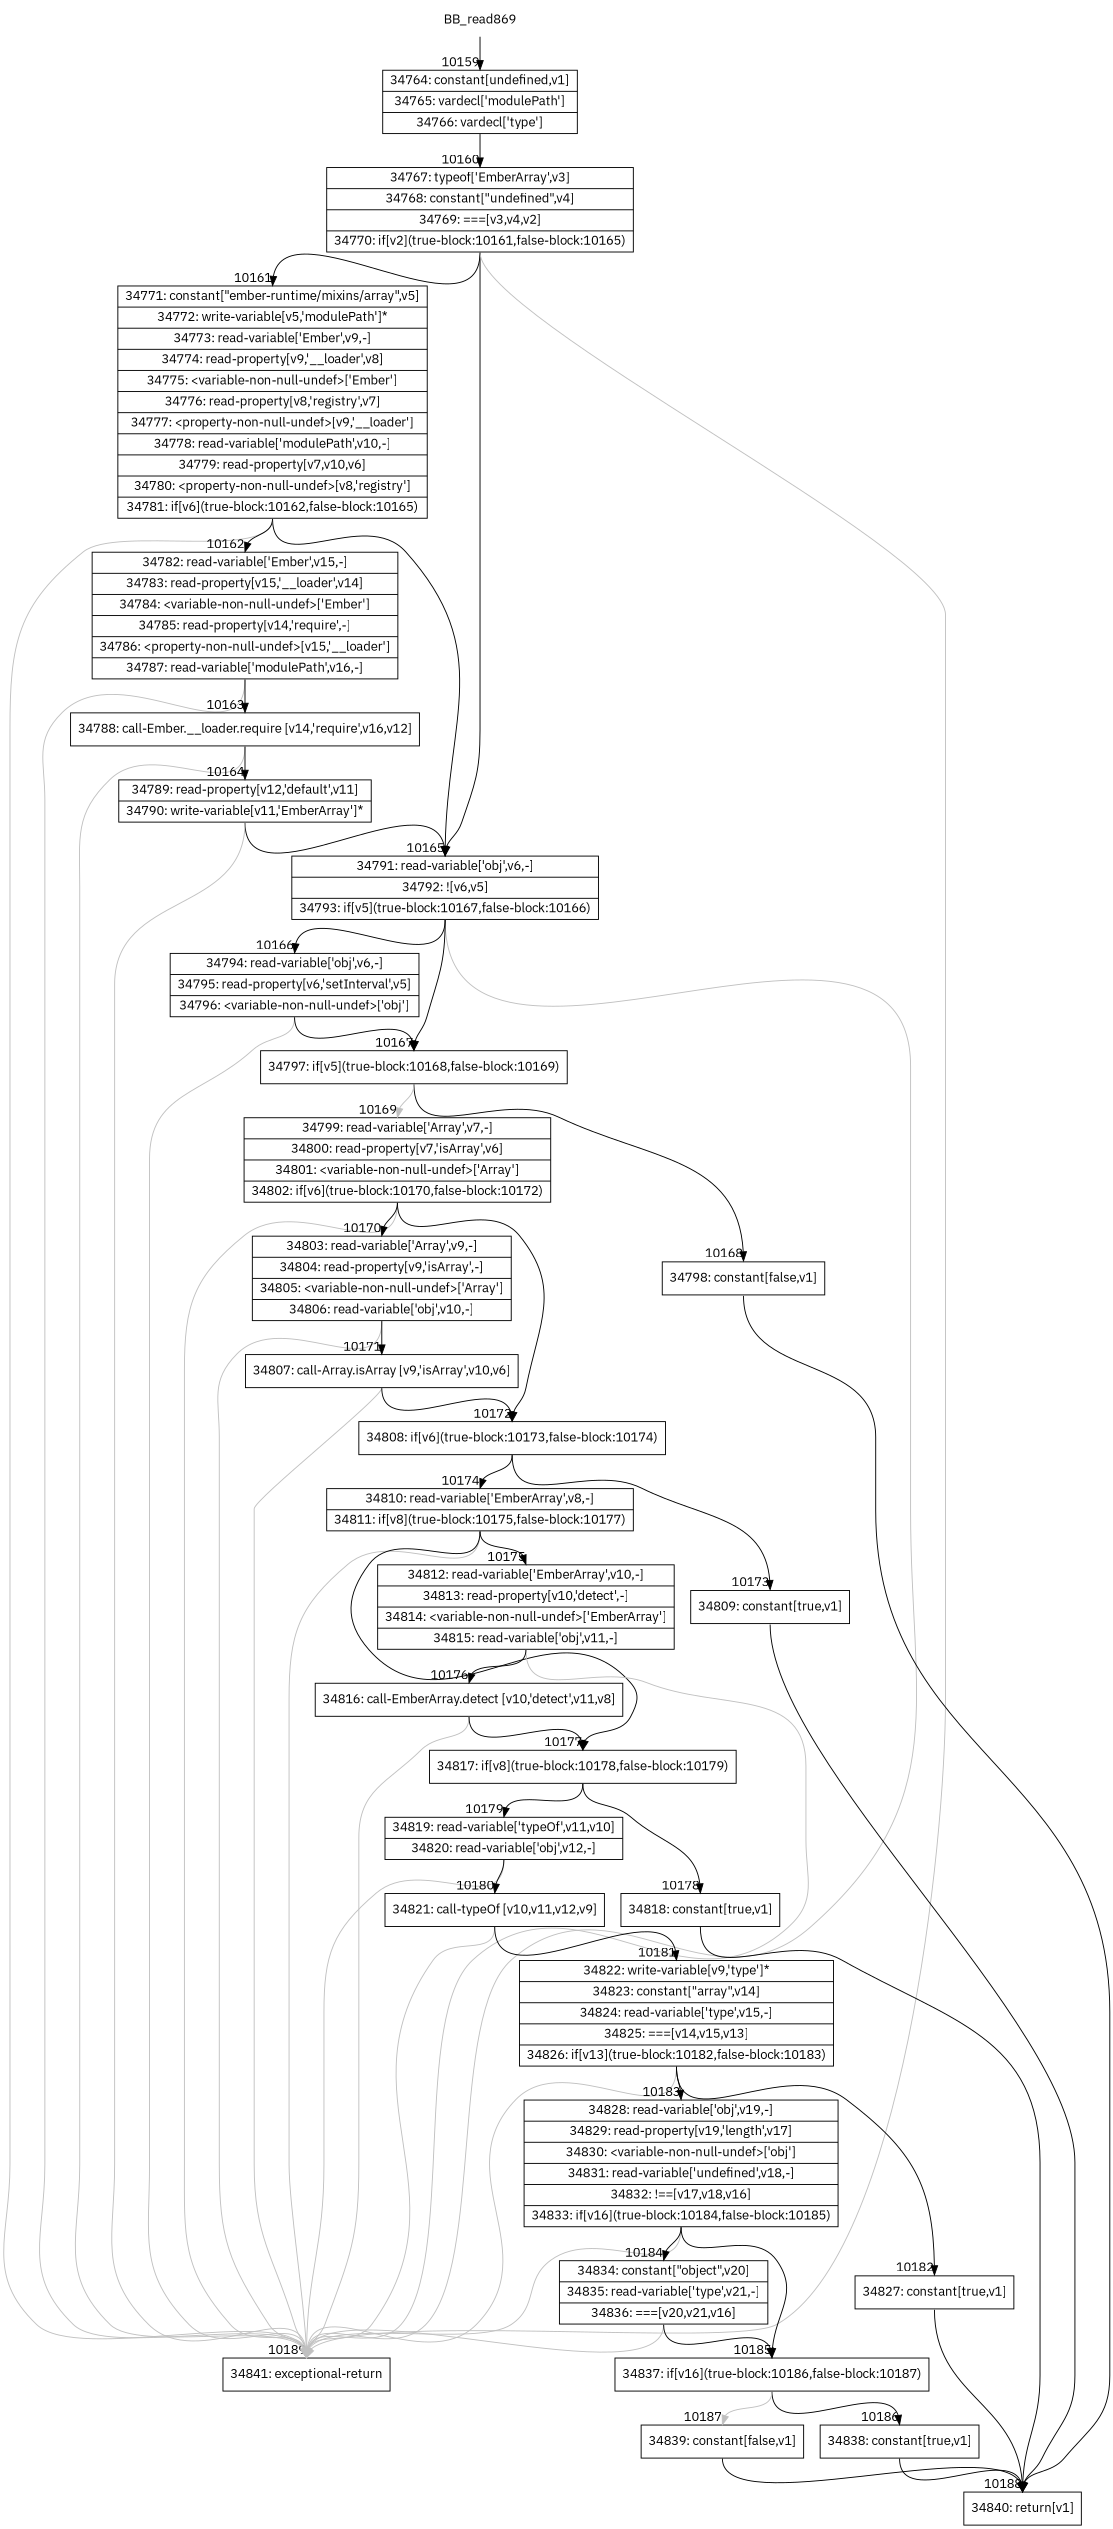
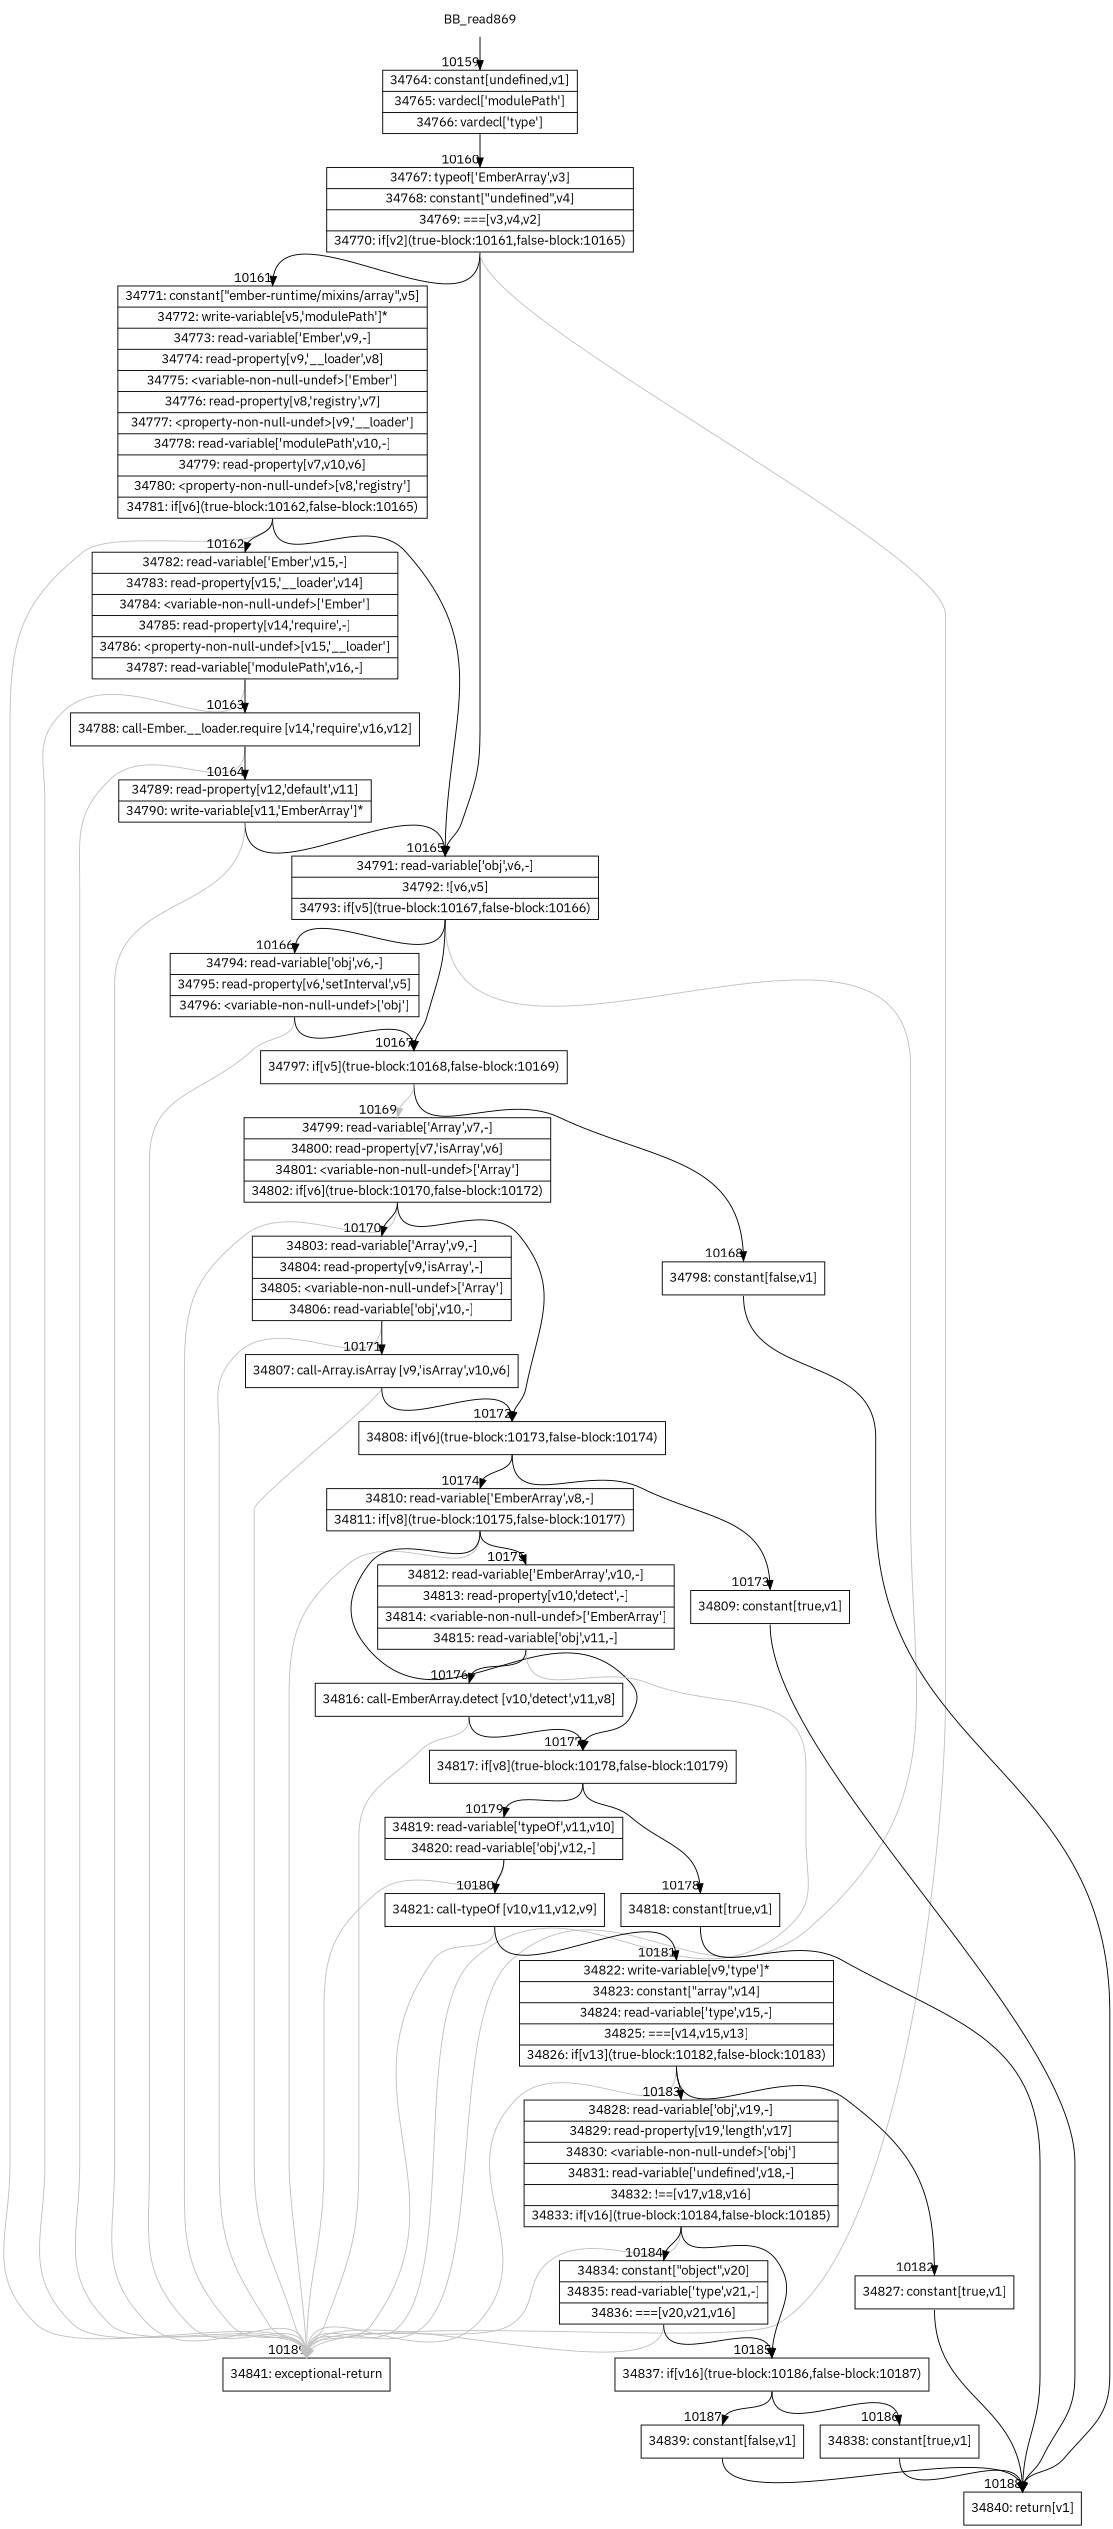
edge "34837: if[v16](true-block:10186,false-block:10187)" -> "34839: constant[false,v1]": color gray -> black
